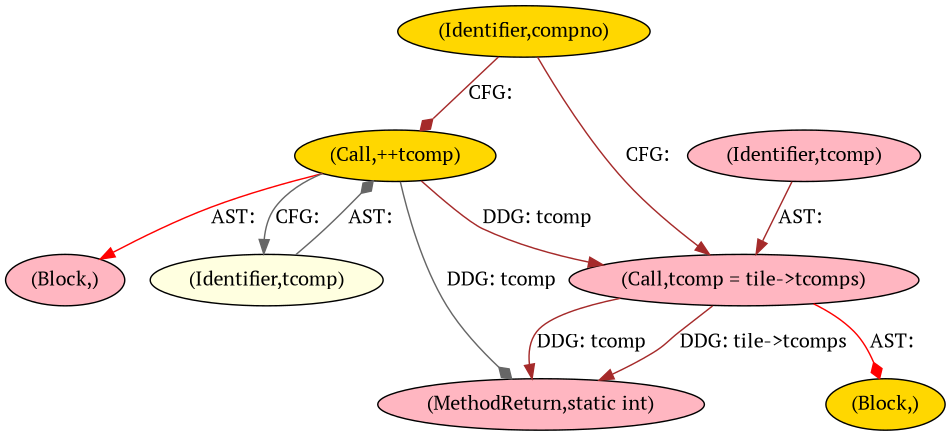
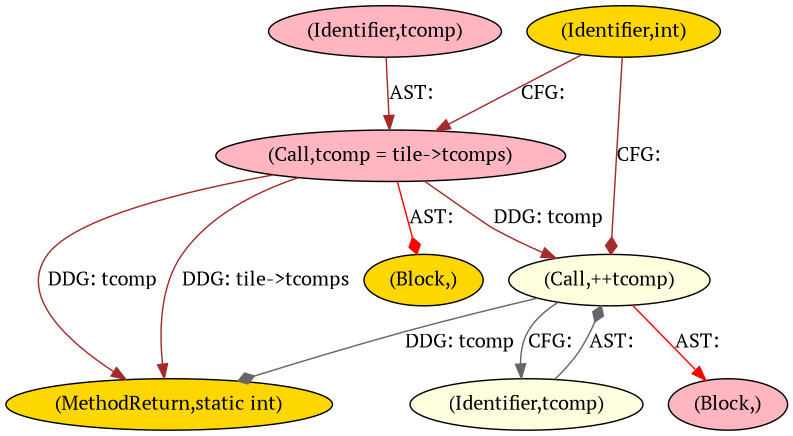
node "(Identifier,compno)": label "(Identifier,compno)" -> "(Identifier,int)"
node "(Call,++tcomp)": fillcolor gold -> lightyellow
edge "(Call,++tcomp)" -> "(Call,tcomp = tile->tcomps)": reversed
node "(MethodReturn,static int)": fillcolor lightpink -> gold
